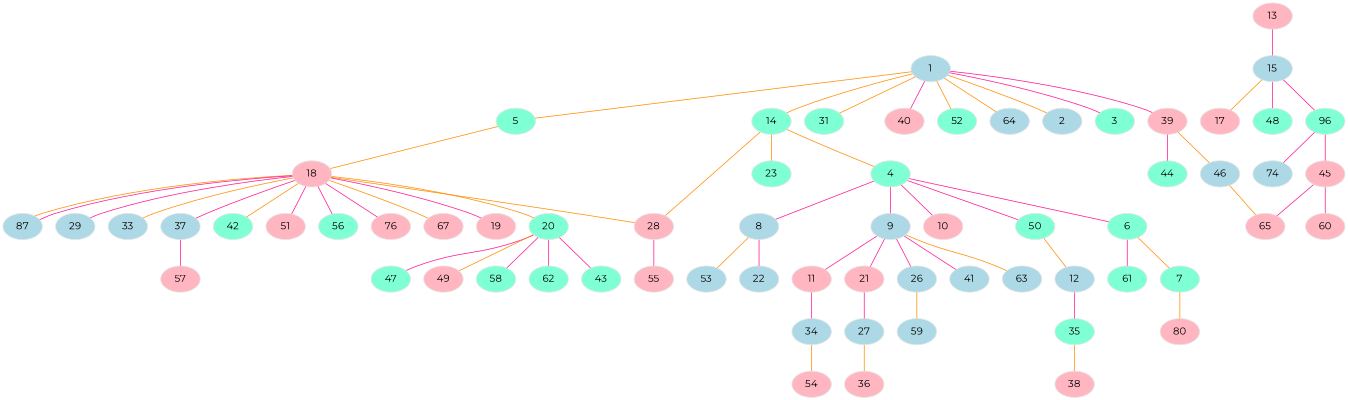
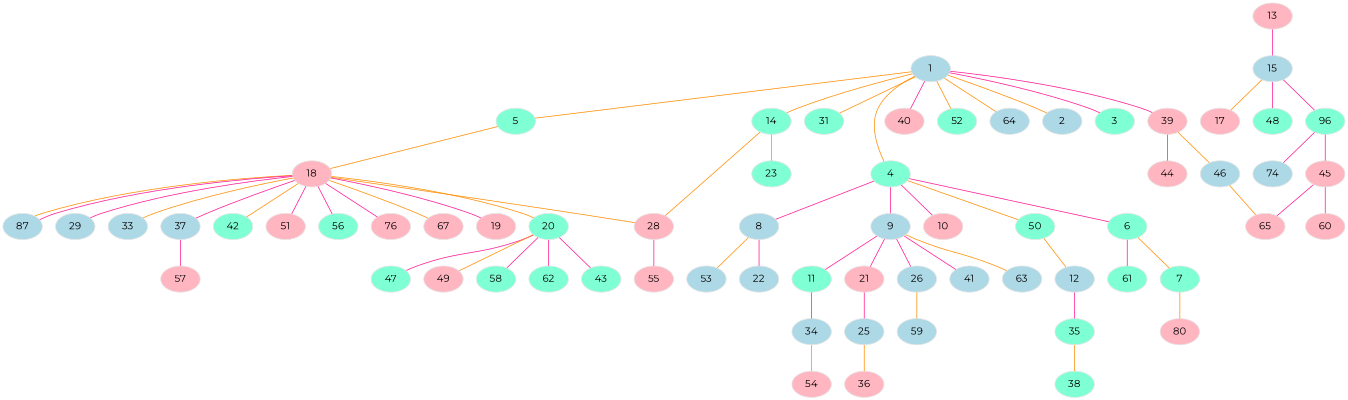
edge "14" -- "4": now "1" -- "4"
node "44": fillcolor aquamarine -> lightpink
edge "4" -- "50": color deeppink -> darkorange
node "11": fillcolor lightpink -> aquamarine
node "27": label "27" -> "25"
node "38": fillcolor lightpink -> aquamarine
